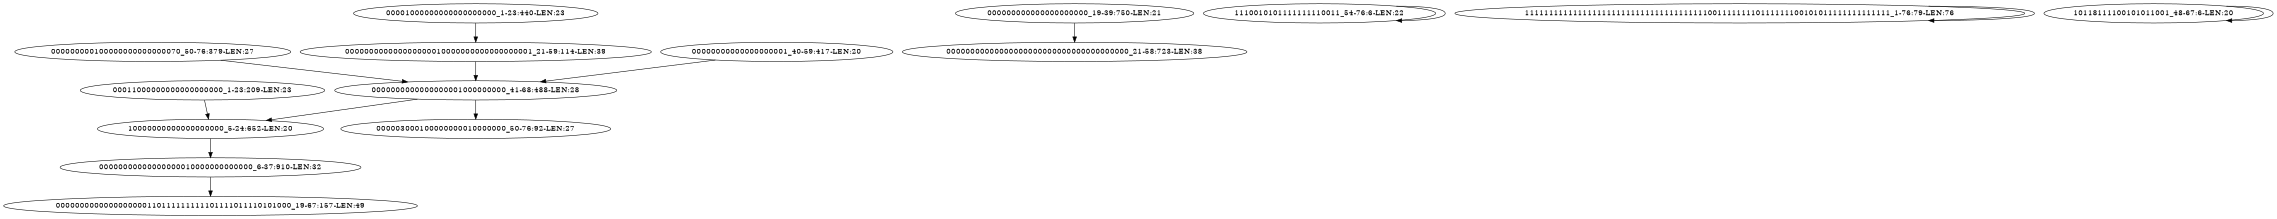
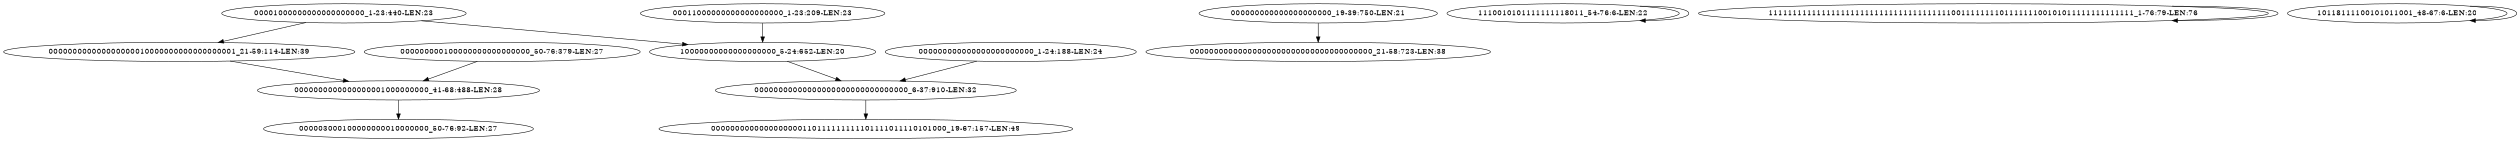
node "1110010101111111110011_54-76:6-LEN:22": label "1110010101111111110011_54-76:6-LEN:22" -> "1110010101111111118011_54-76:6-LEN:22"
node "000000000100000000000000070_50-76:379-LEN:27": label "000000000100000000000000070_50-76:379-LEN:27" -> "000000000100000000000000000_50-76:379-LEN:27"
node "00000000000000000001_40-59:417-LEN:20": removed
node "000000000000000000000000_1-24:188-LEN:24": added
edge "0000000000000000001000000000_41-68:488-LEN:28" -> "10000000000000000000_5-24:652-LEN:20": now "00001000000000000000000_1-23:440-LEN:23" -> "10000000000000000000_5-24:652-LEN:20"
node "00000000000000000010000000000000_6-37:910-LEN:32": label "00000000000000000010000000000000_6-37:910-LEN:32" -> "00000000000000000000000000000000_6-37:910-LEN:32"
